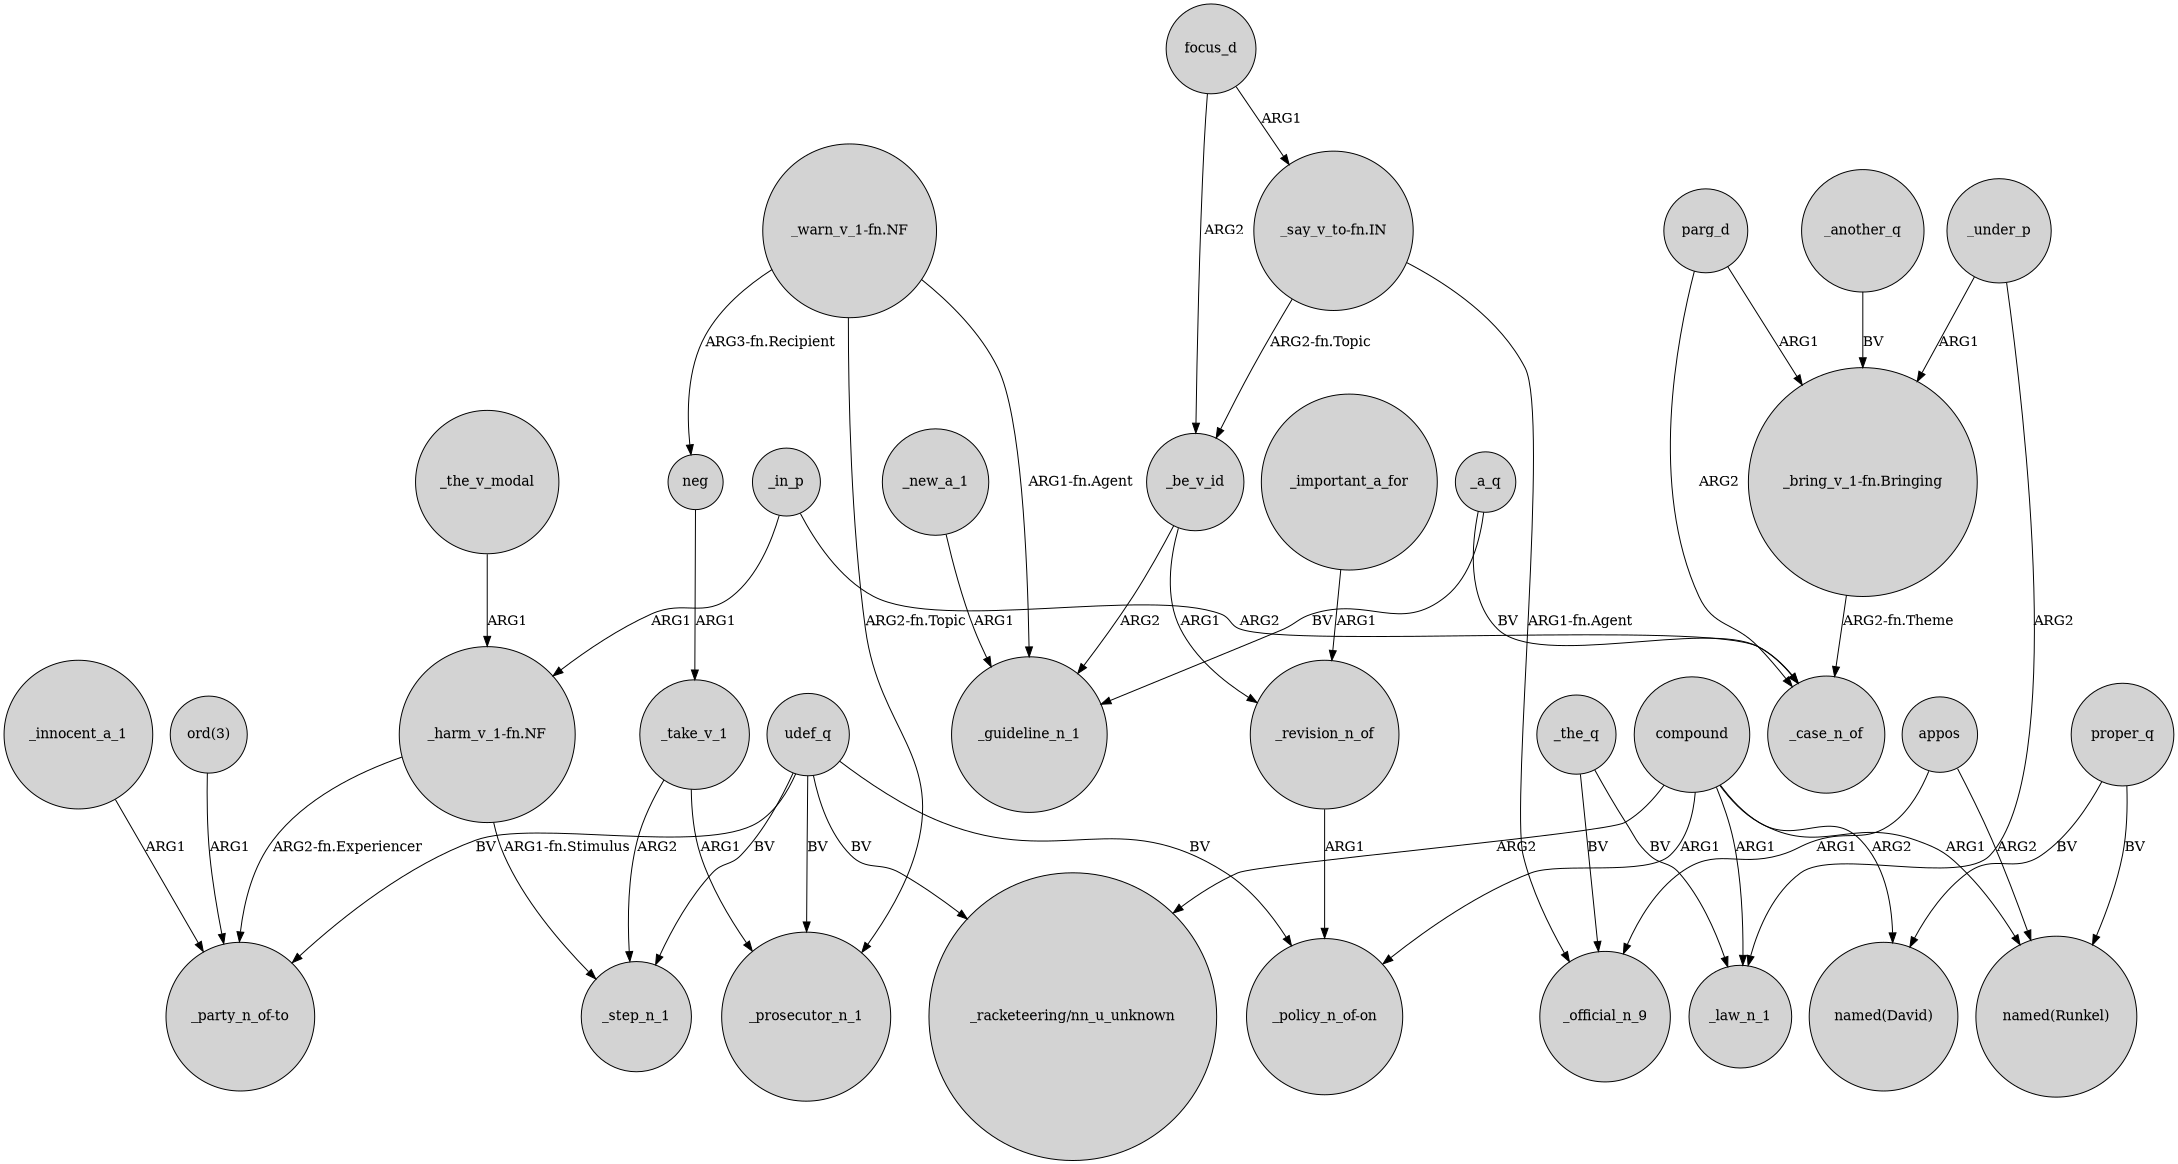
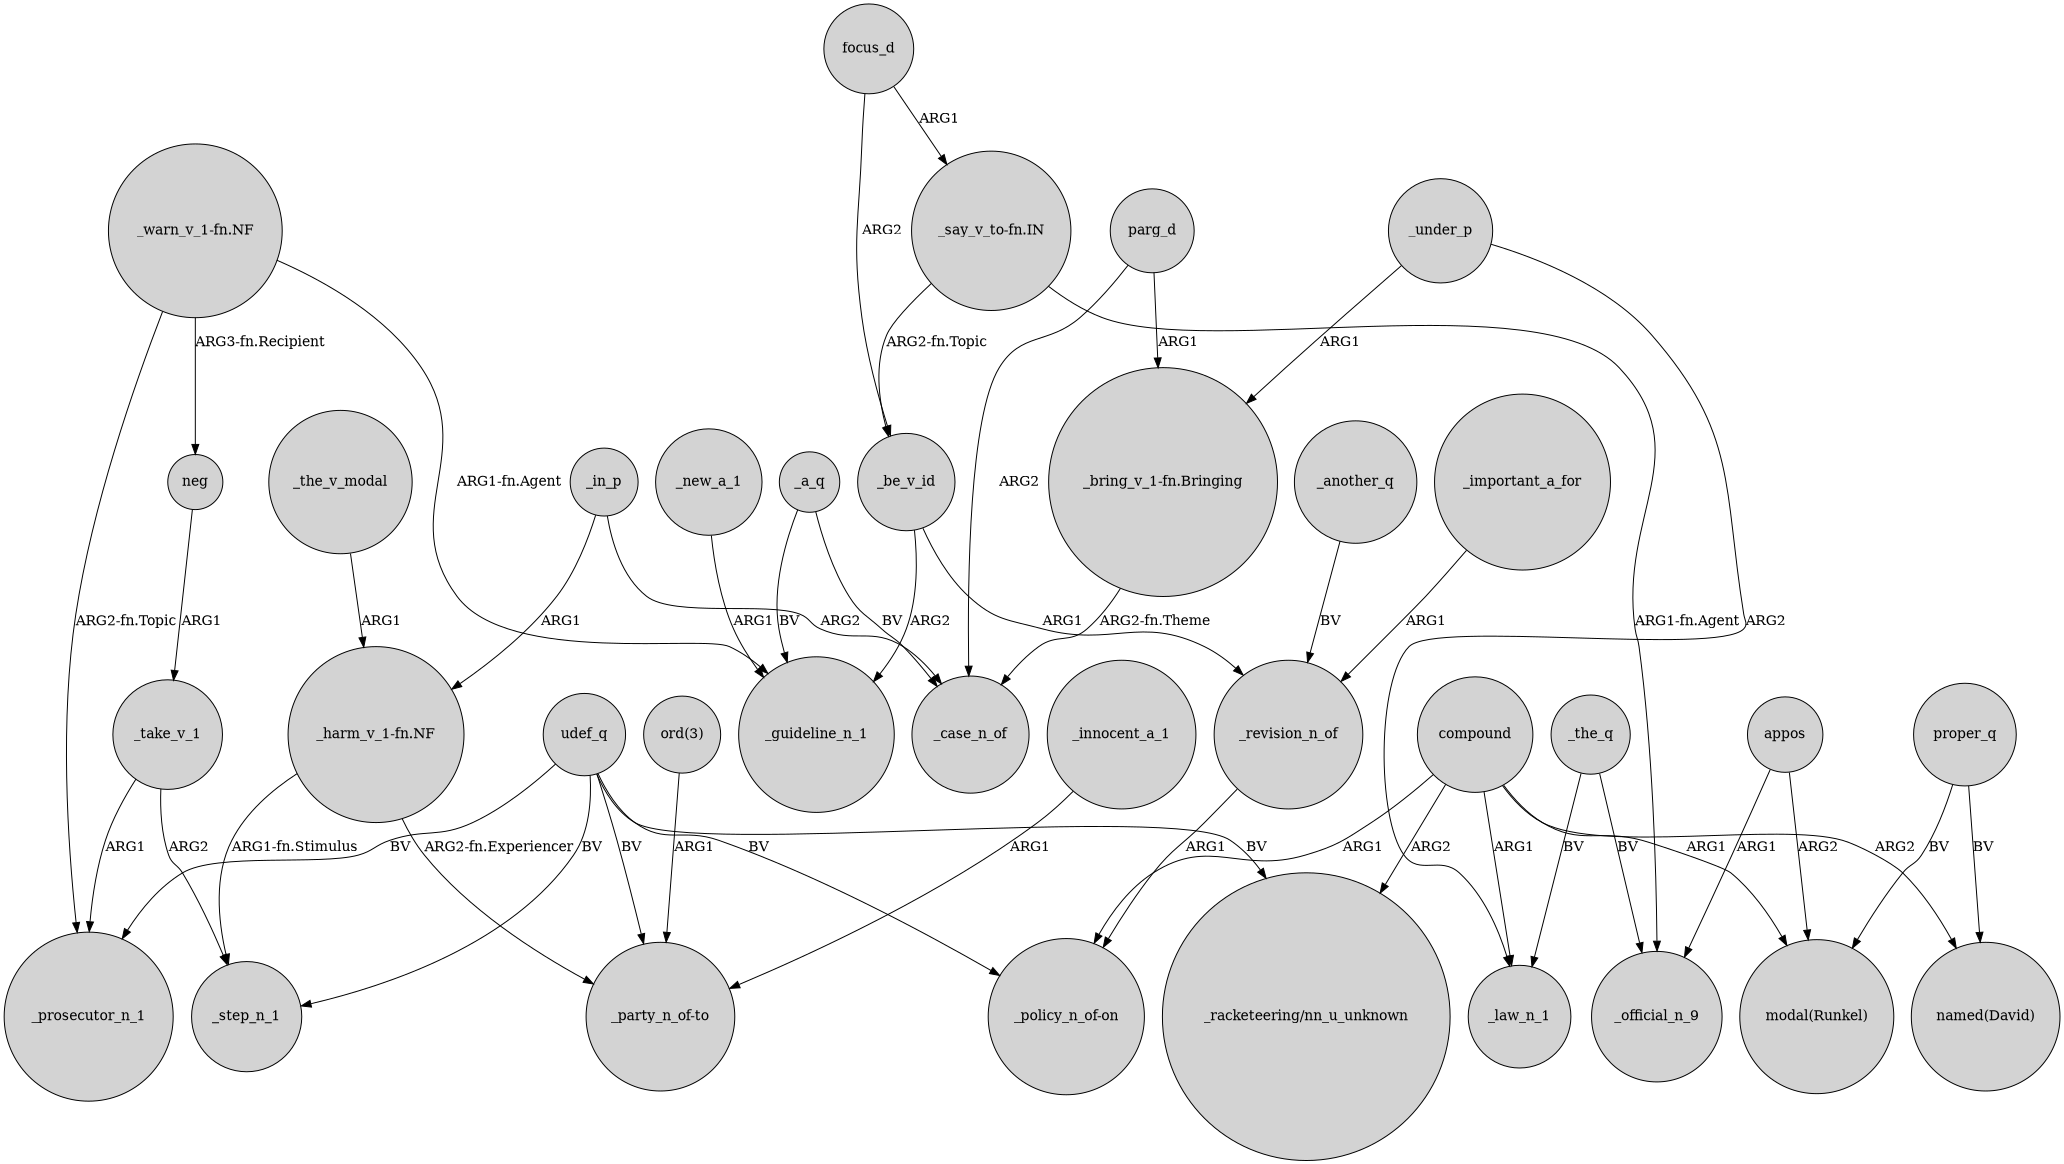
edge "_another_q" -> "_bring_v_1-fn.Bringing": now "_another_q" -> "_revision_n_of"
node "named(Runkel)": label "named(Runkel)" -> "modal(Runkel)"
